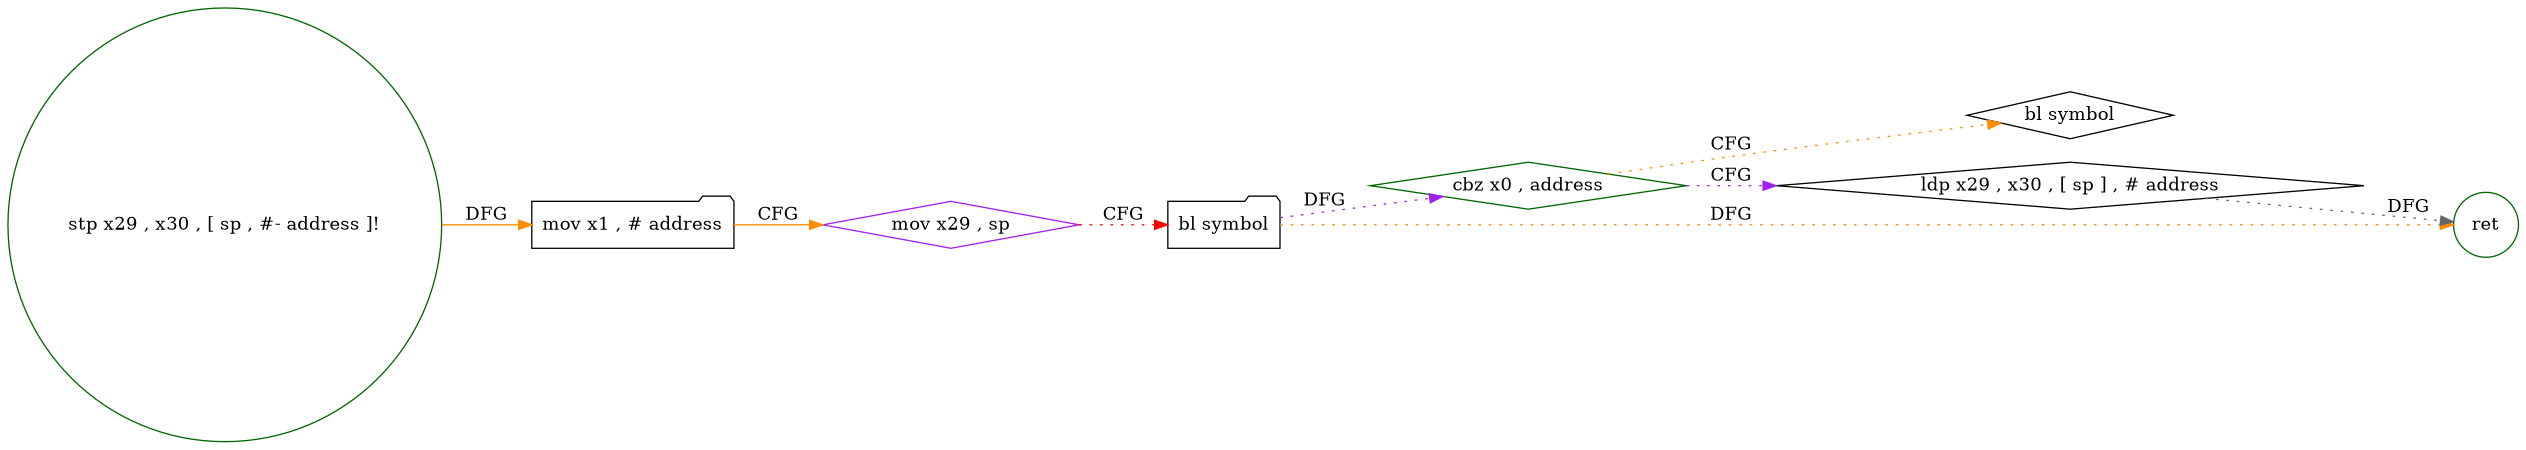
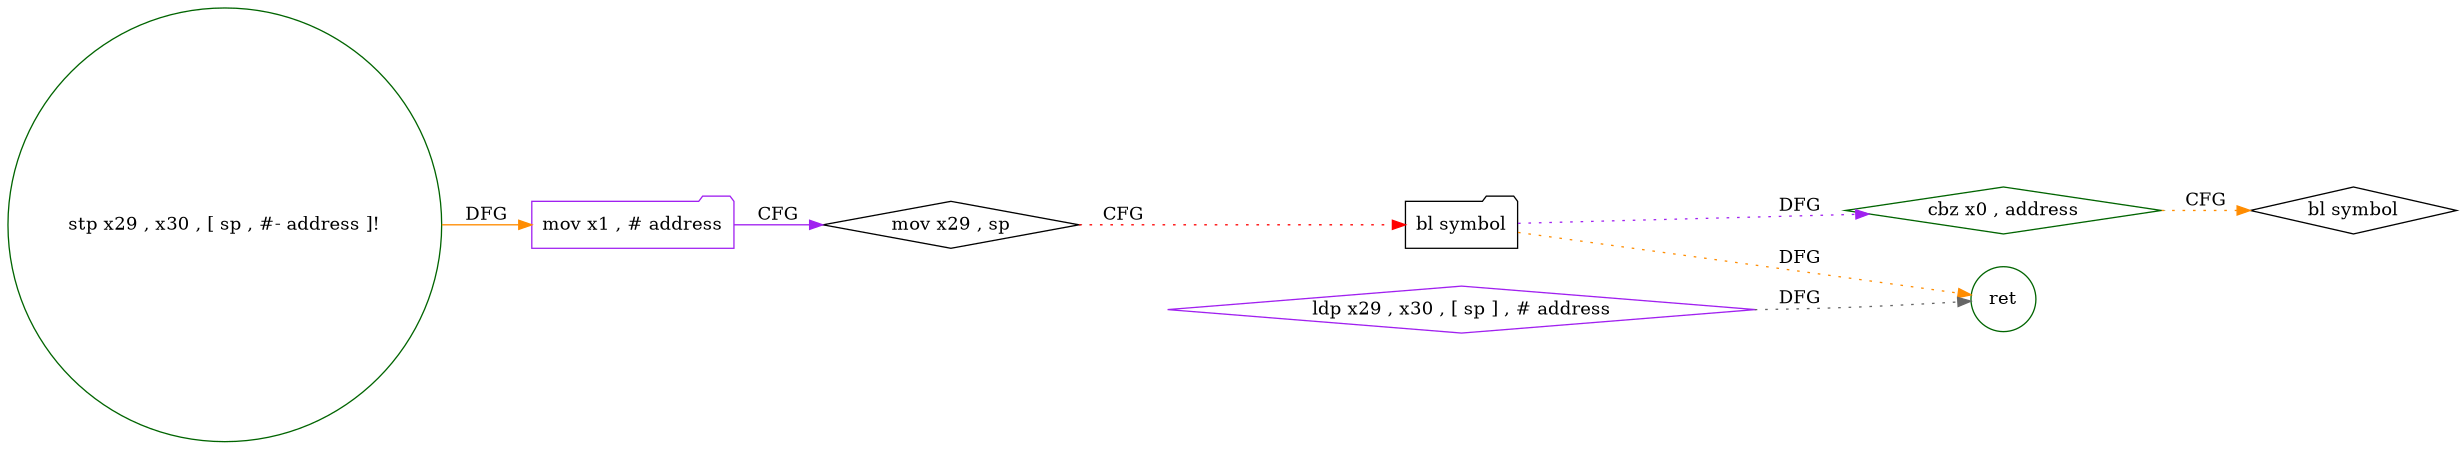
edge "cbz x0 , address" -> "ldp x29 , x30 , [ sp ] , # address": removed, label "CFG"
node "ldp x29 , x30 , [ sp ] , # address": color black -> purple
node "mov x1 , # address": color black -> purple
edge "mov x1 , # address" -> "mov x29 , sp": color darkorange -> purple
node "mov x29 , sp": color purple -> black
